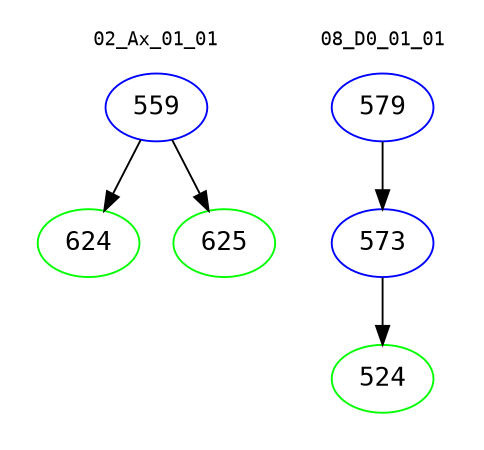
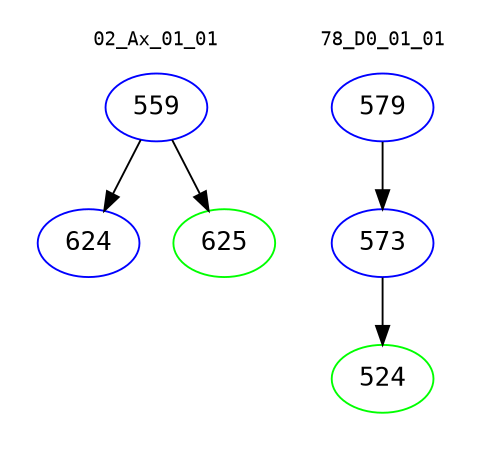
cluster "08_D0_01_01": label "08_D0_01_01" -> "78_D0_01_01"
node "624": color green -> blue
